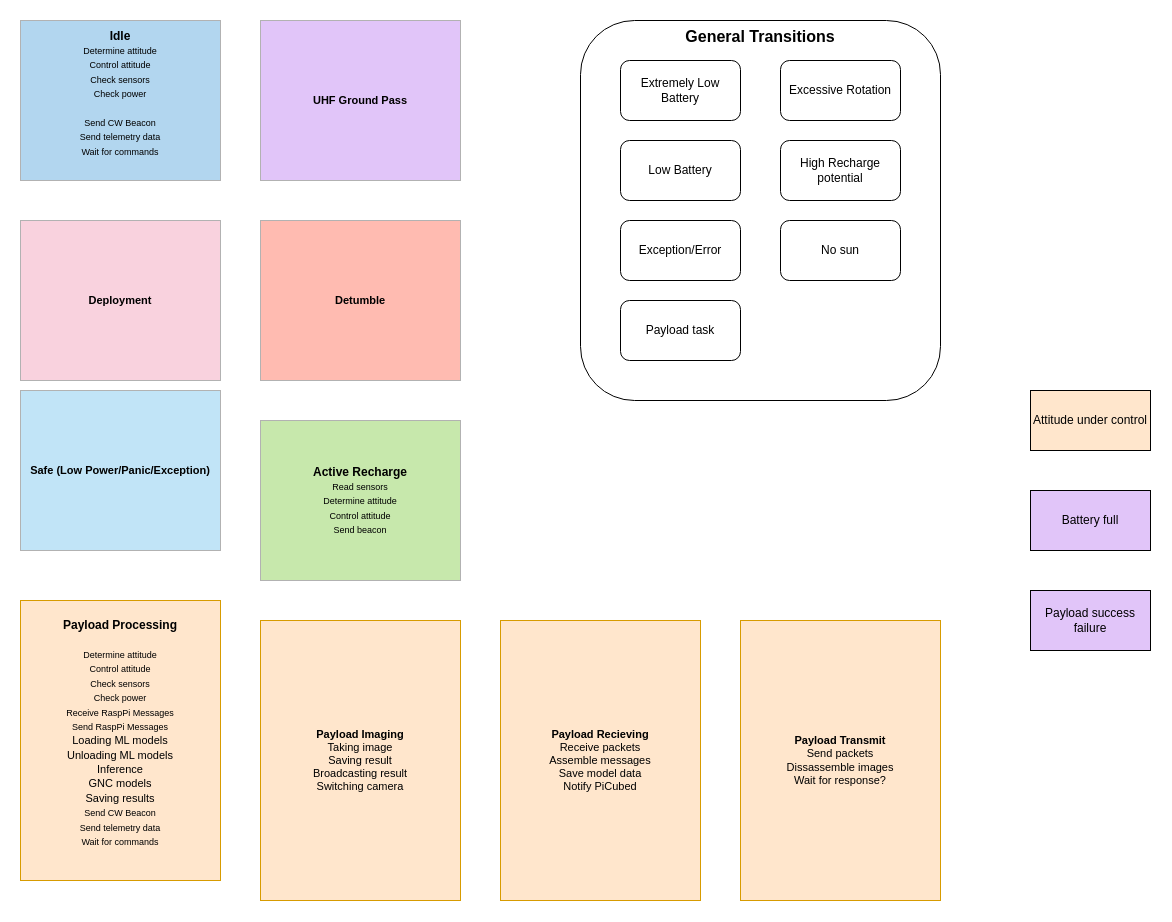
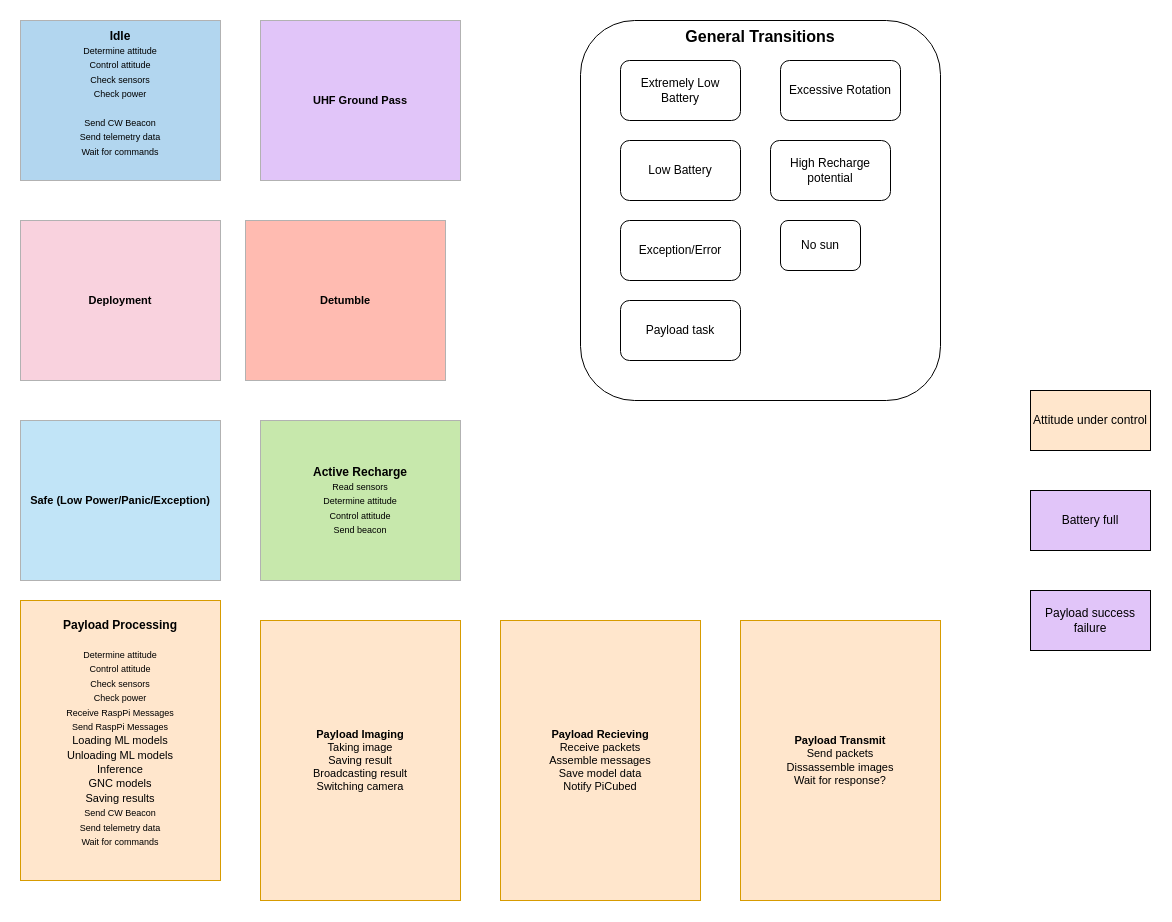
node "High Recharge potential": moved (841, 171) -> (831, 171)
node "No sun": size 120x60 -> 80x50
node "Detumble": moved (361, 301) -> (346, 301)
node "Safe (Low Power/Panic/Exception)": moved (121, 471) -> (121, 501)
